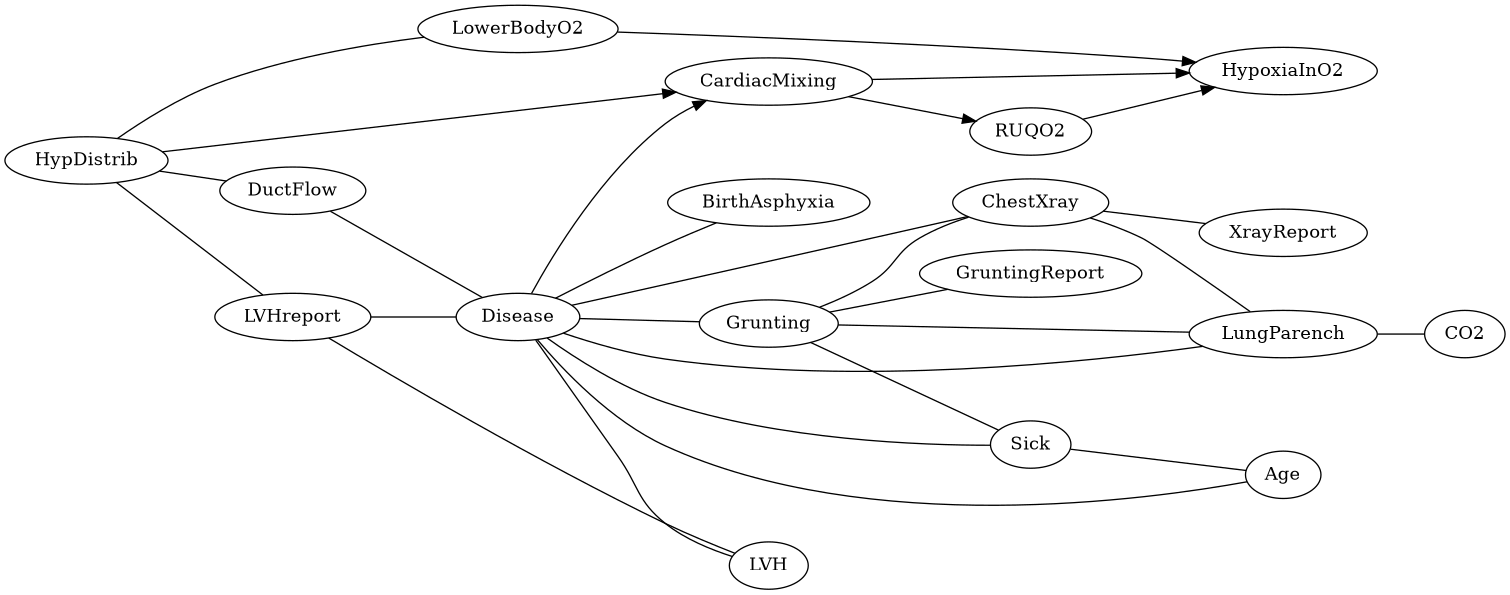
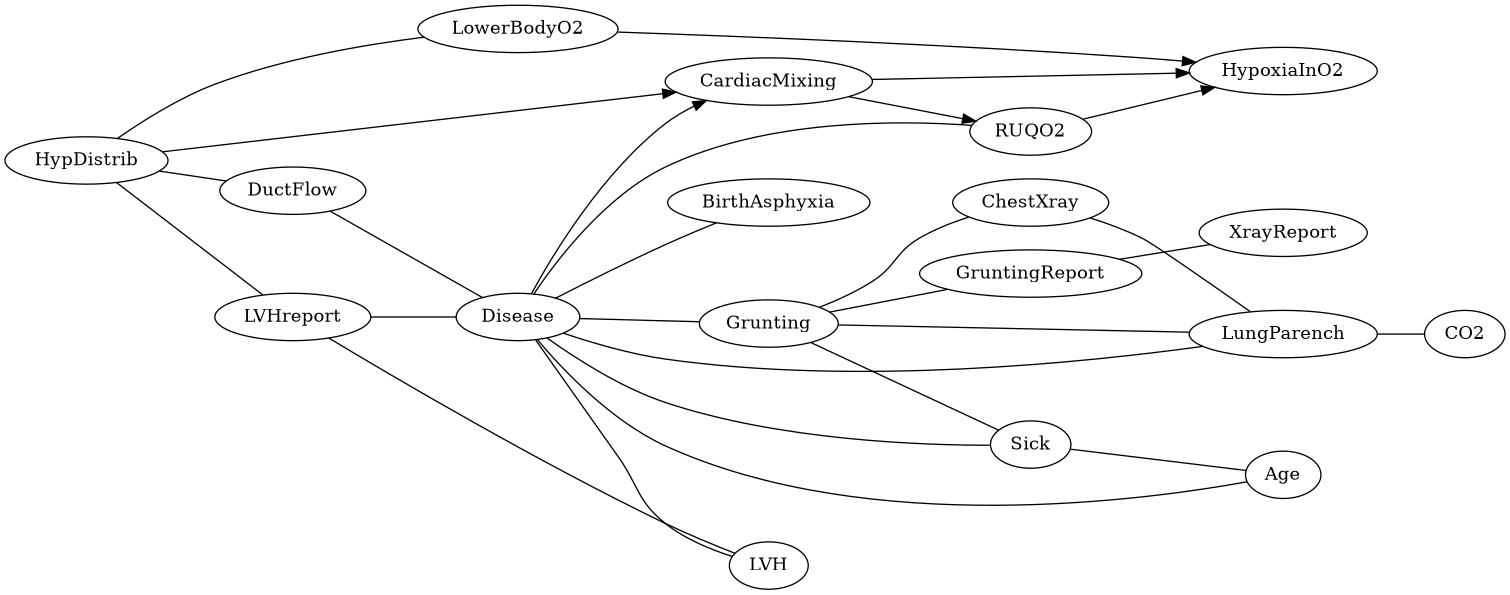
edge "ChestXray" -- "XrayReport": now "GruntingReport" -- "XrayReport"
edge "ChestXray" -- "Disease": now "RUQO2" -- "Disease"
